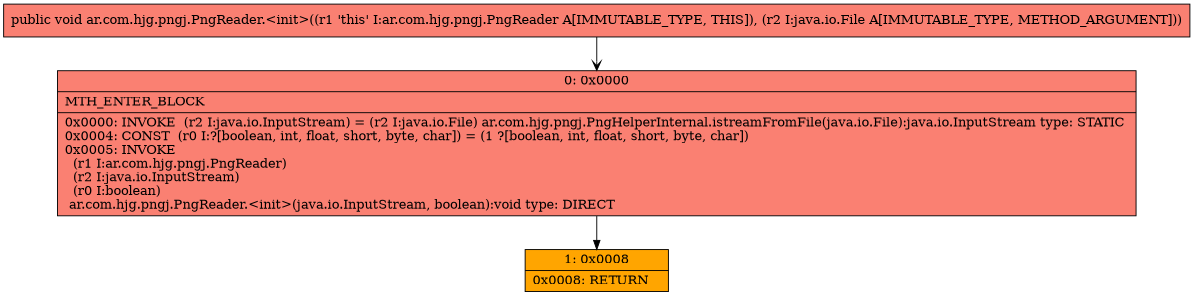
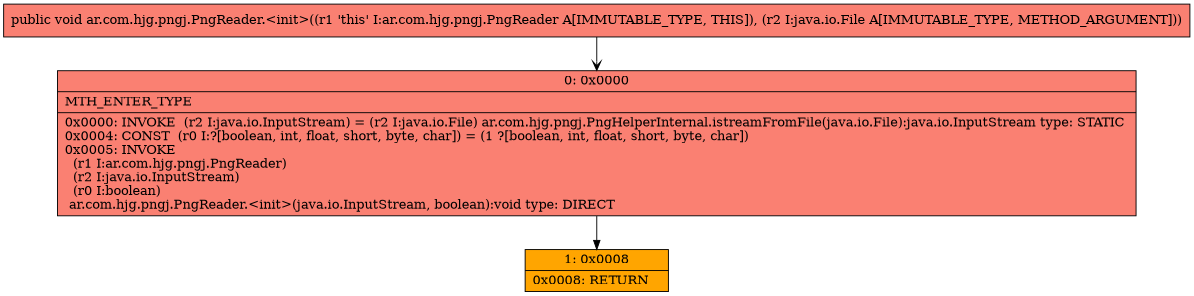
node "0: 0x0000": text "MTH_ENTER_BLOCK" -> "MTH_ENTER_TYPE"
